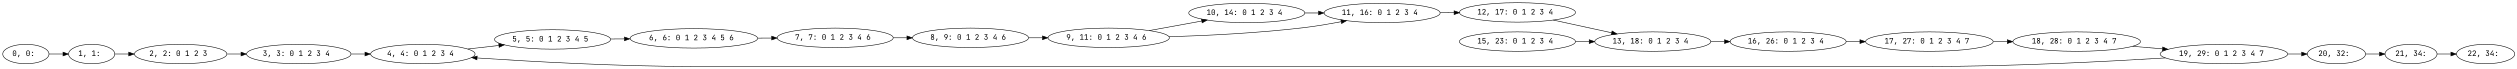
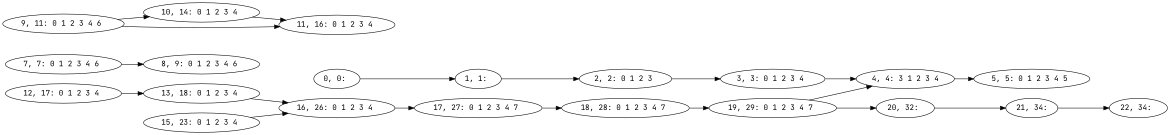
edge "11, 16: 0 1 2 3 4" -> "12, 17: 0 1 2 3 4": removed
node "6, 6: 0 1 2 3 4 5 6": removed
edge "8, 9: 0 1 2 3 4 6" -> "9, 11: 0 1 2 3 4 6": removed
edge "15, 23: 0 1 2 3 4" -> "13, 18: 0 1 2 3 4": now "15, 23: 0 1 2 3 4" -> "16, 26: 0 1 2 3 4"
node "4, 4: 0 1 2 3 4": label "4, 4: 0 1 2 3 4" -> "4, 4: 3 1 2 3 4"
